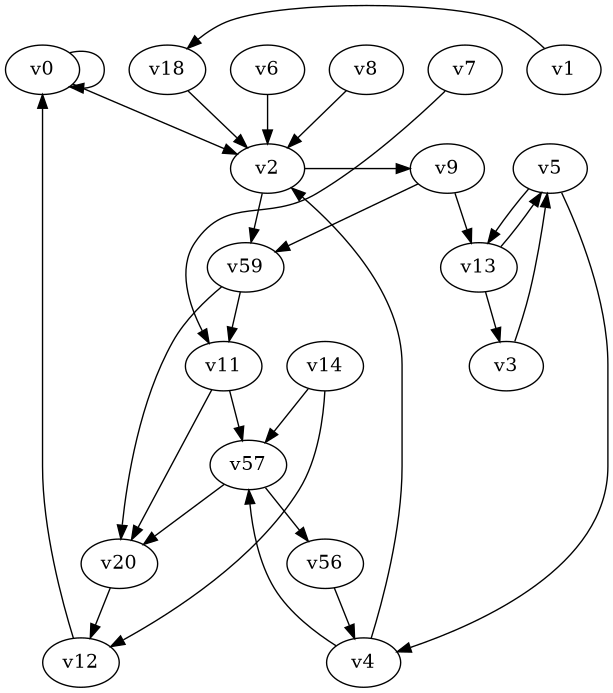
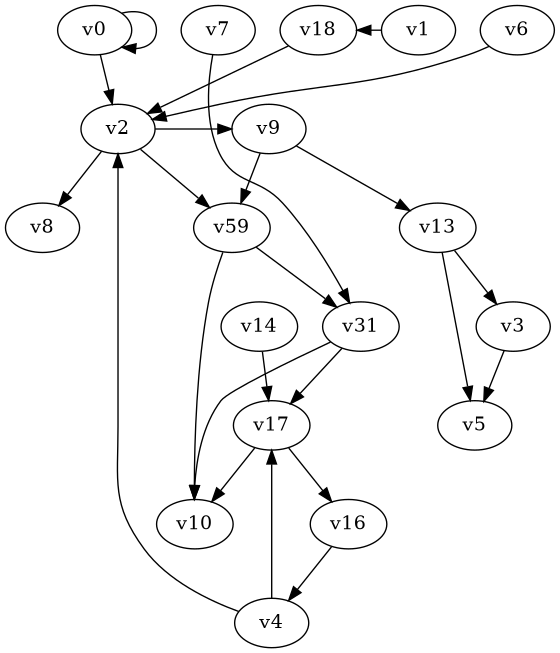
edge "v8" -> "v2": reversed
edge "v5" -> "v13": removed
node "v11": label "v11" -> "v31"
node "v57": label "v57" -> "v17"
edge "v5" -> "v4": removed
node "v20": label "v20" -> "v10"
node "v56": label "v56" -> "v16"
node "v12": removed
